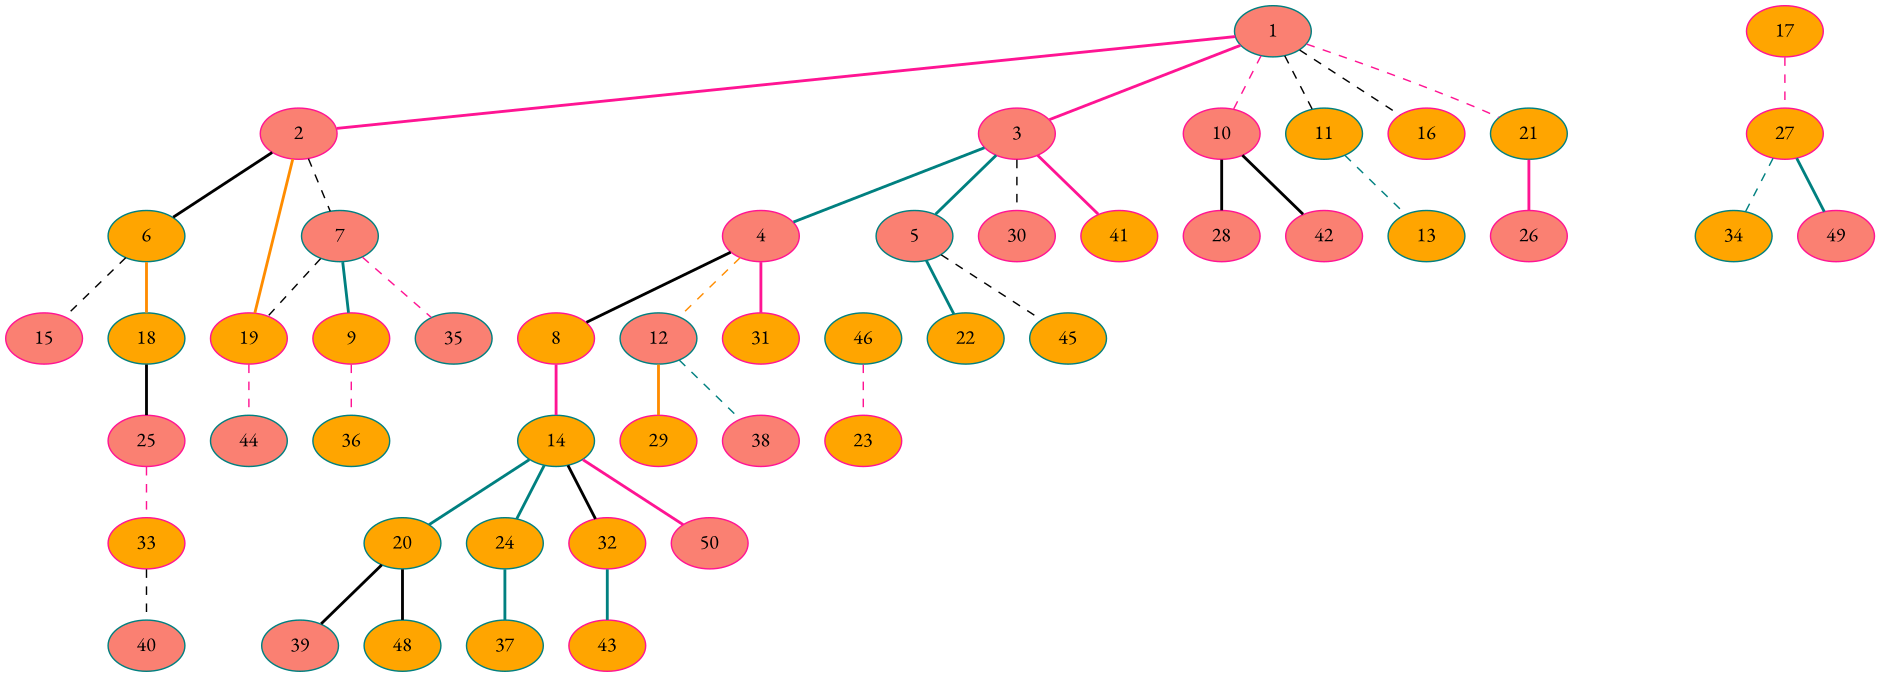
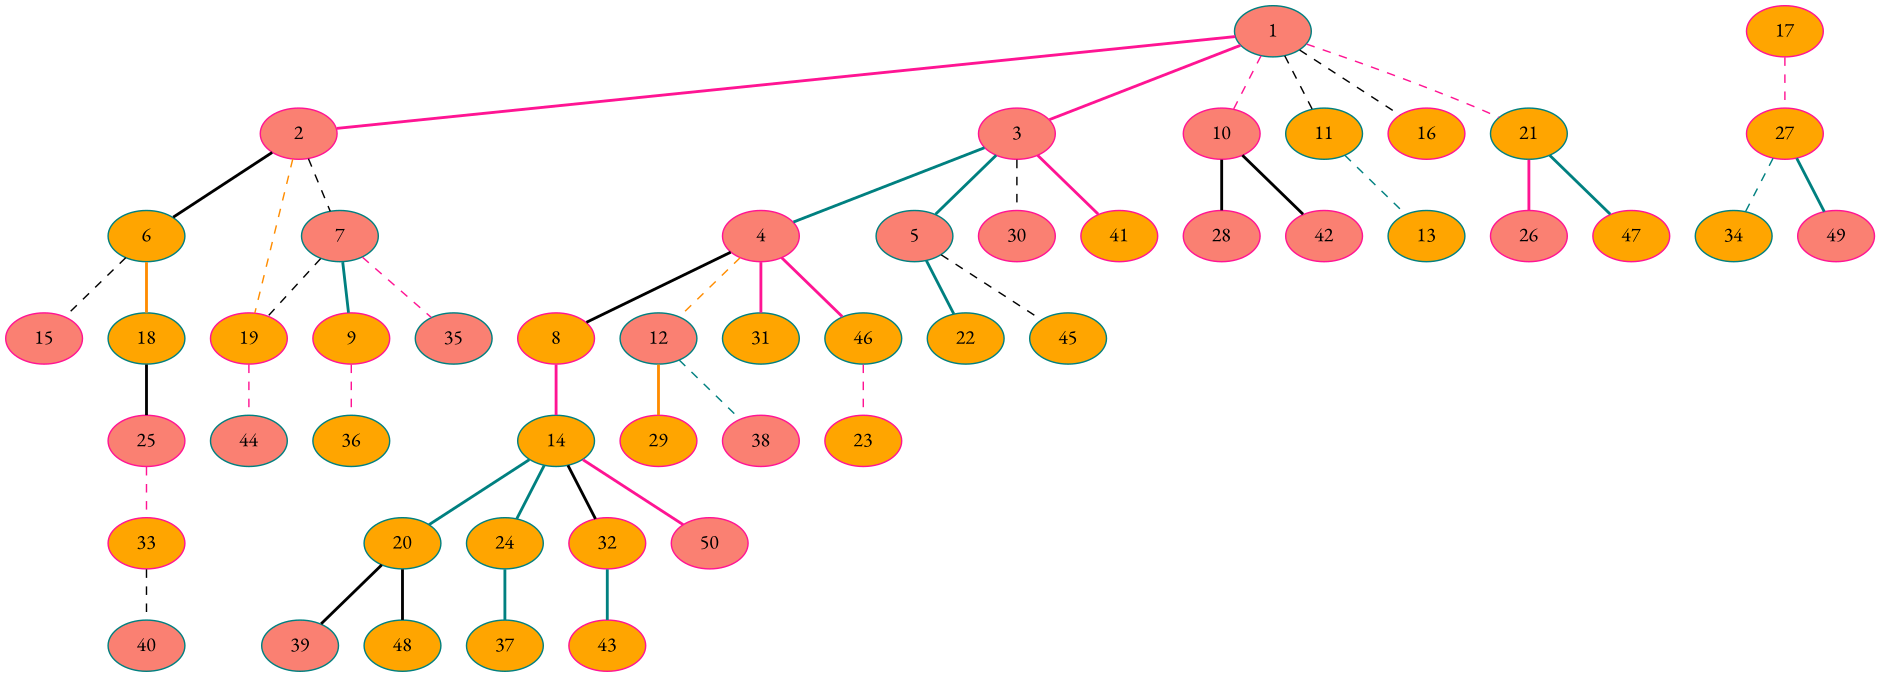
edge "2" -- "19": style bold -> dashed
node "47": added
edge "4" -- "46": added
node "31": color deeppink -> teal
